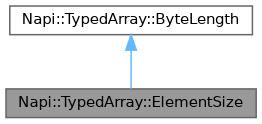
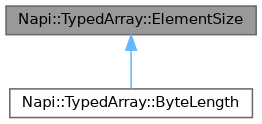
edge "Napi::TypedArray::ElementSize" -> "Napi::TypedArray::ByteLength": reversed
